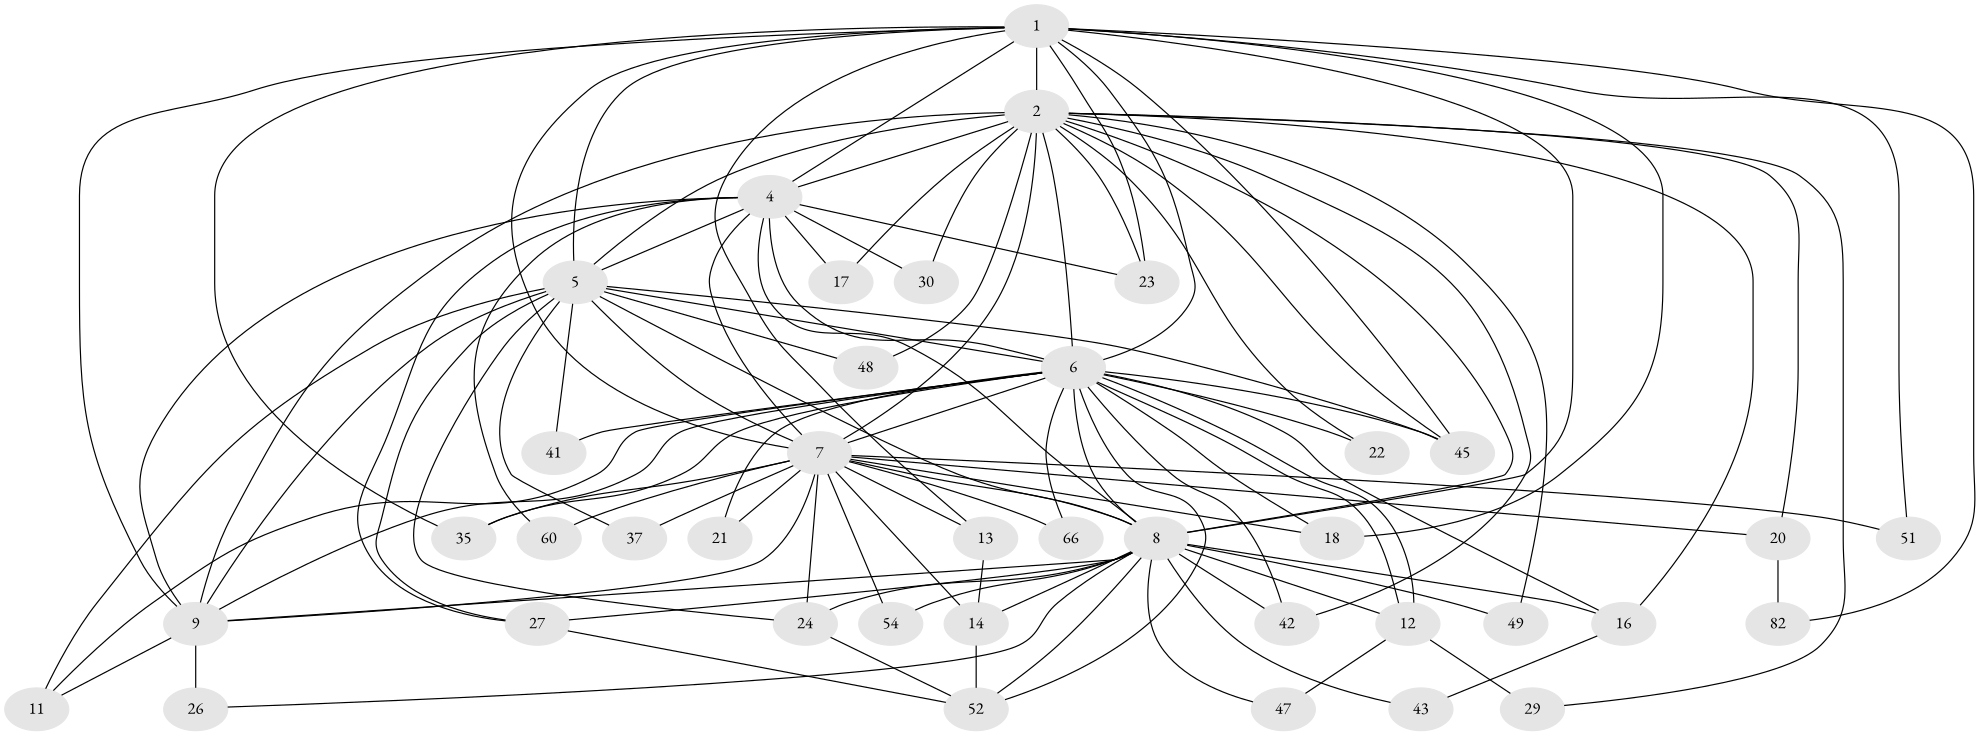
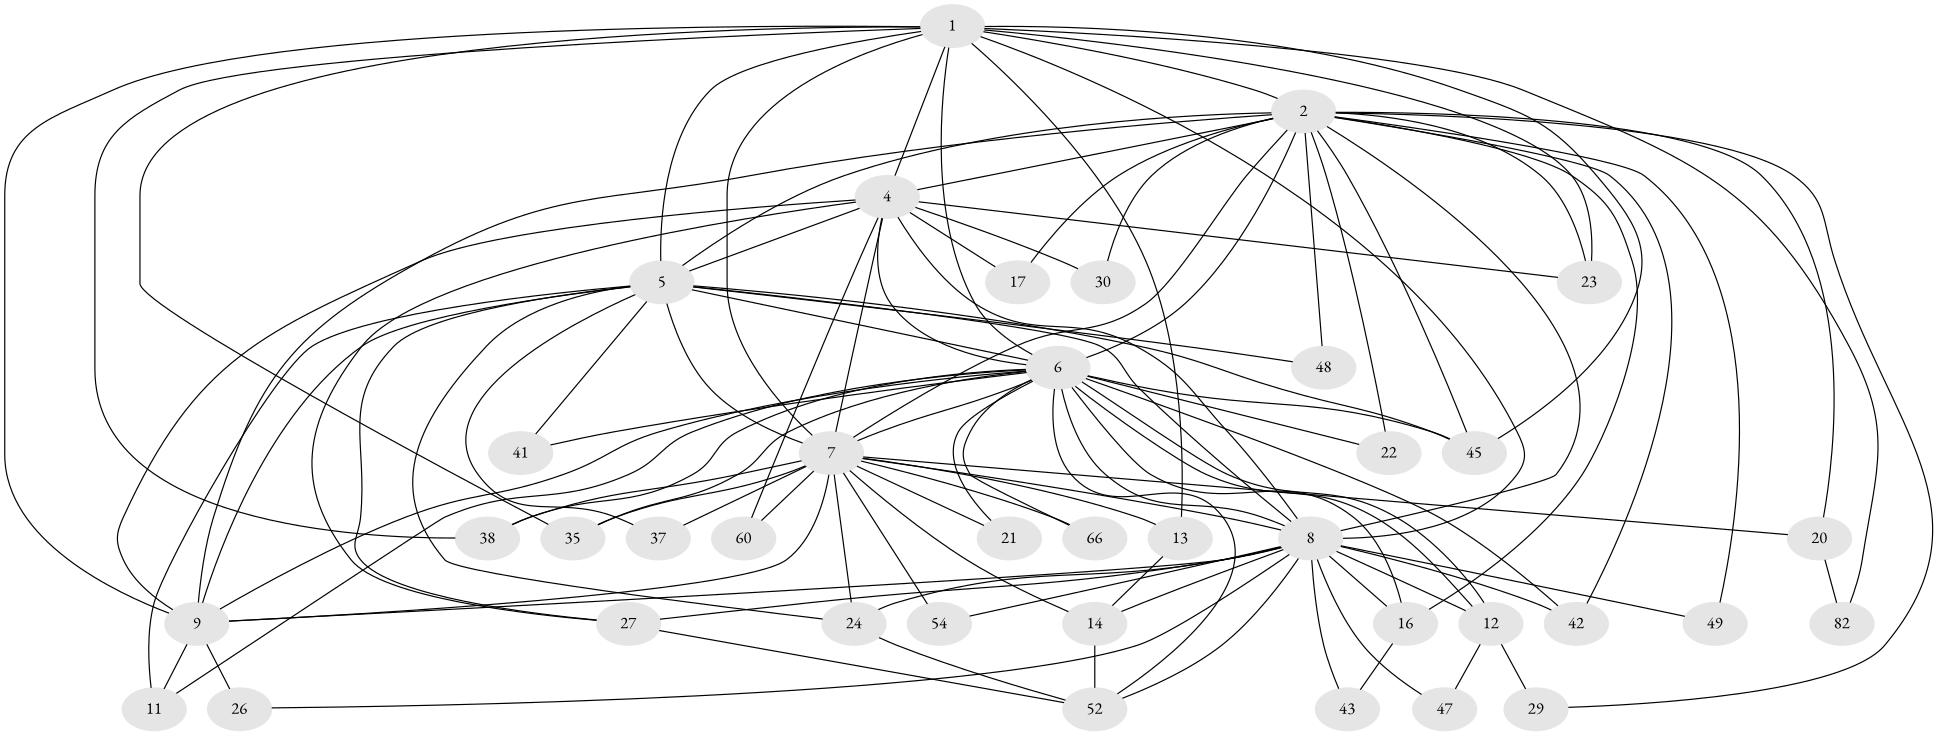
node "18": label "18" -> "38"
node "51": removed
